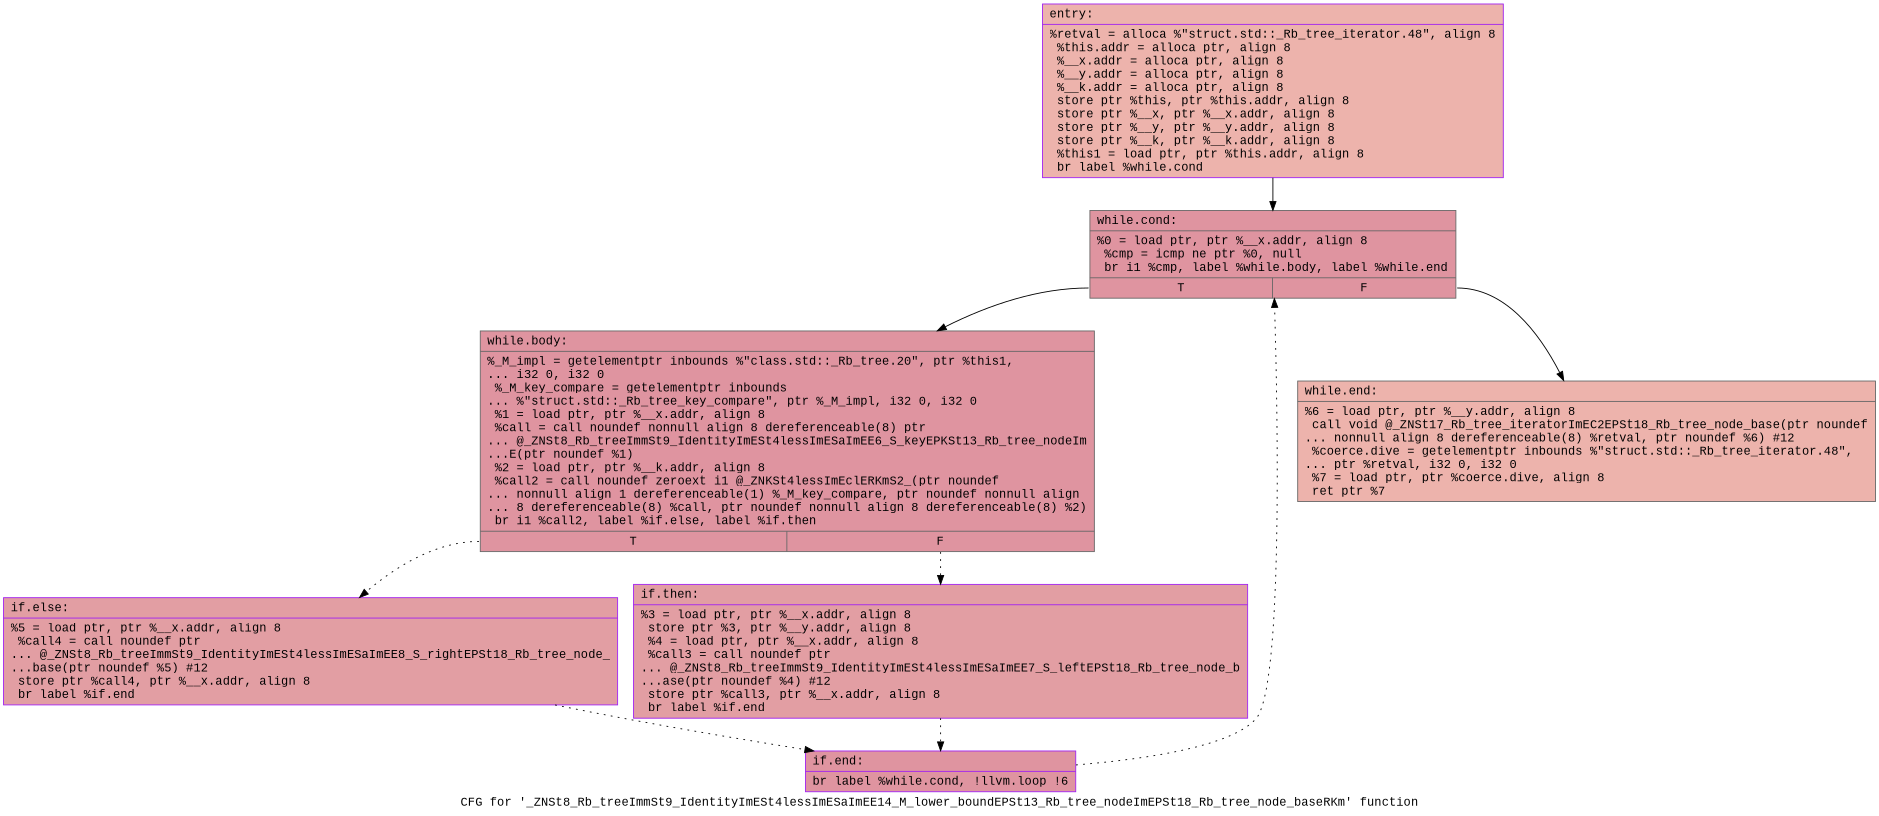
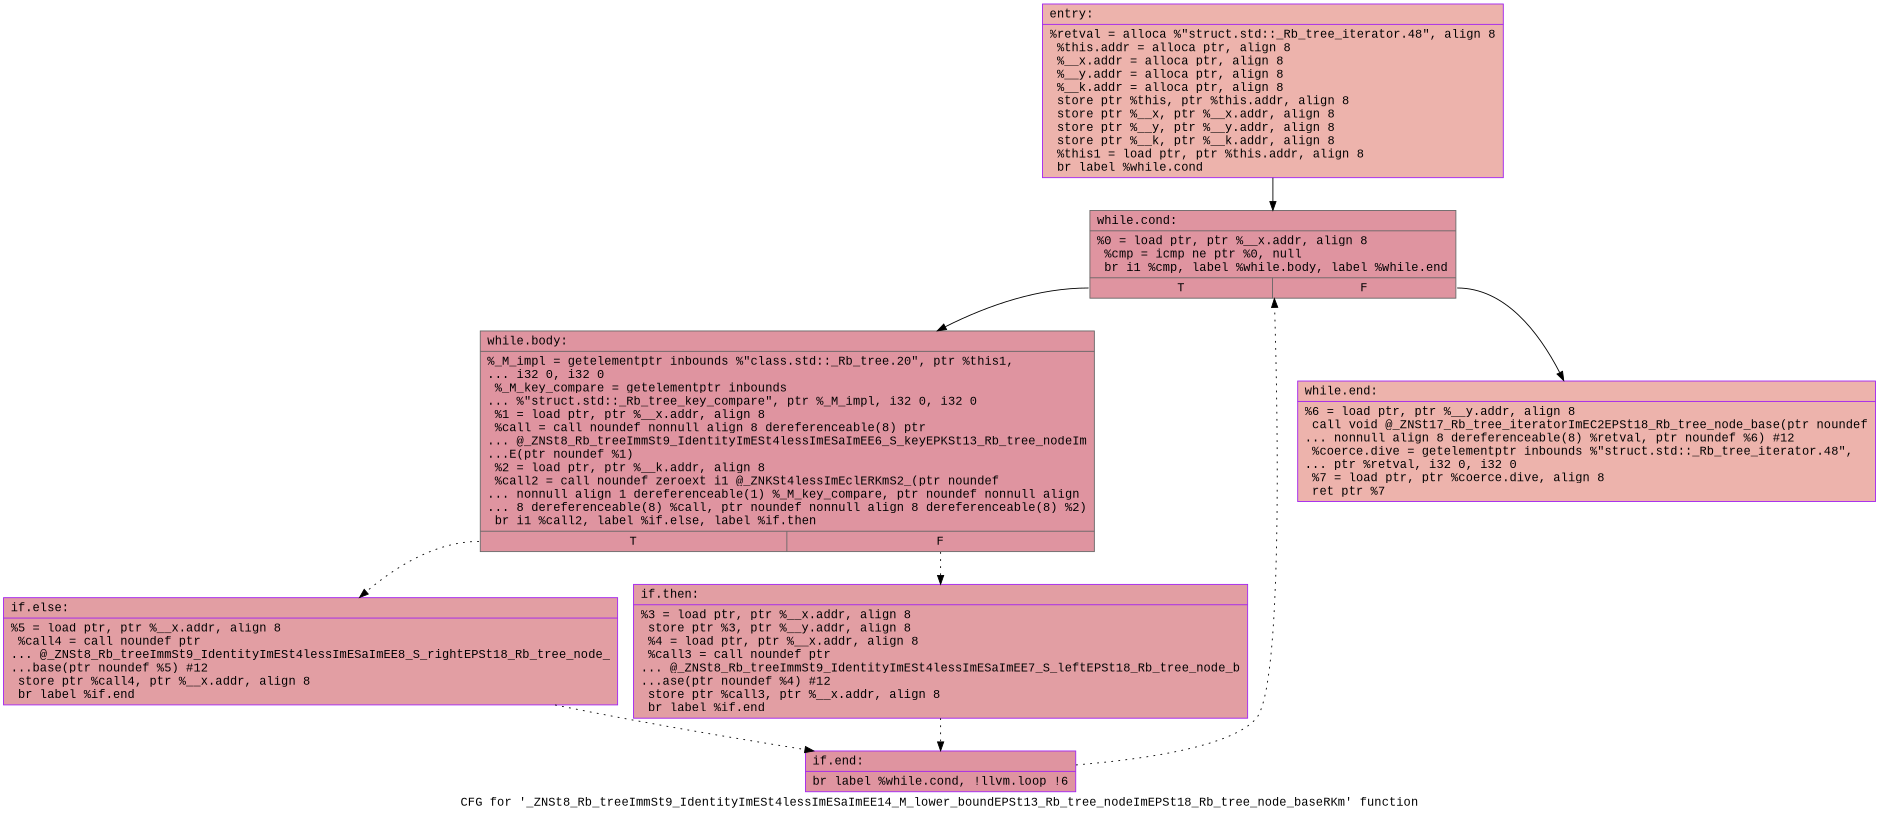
node "while.end:": color gray40 -> purple
